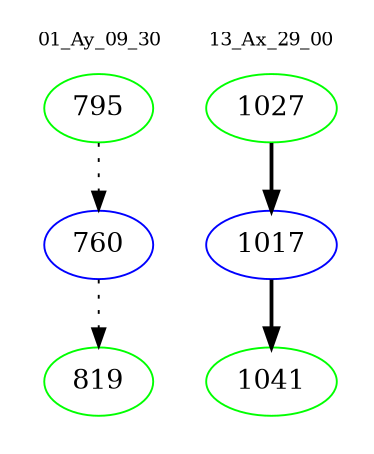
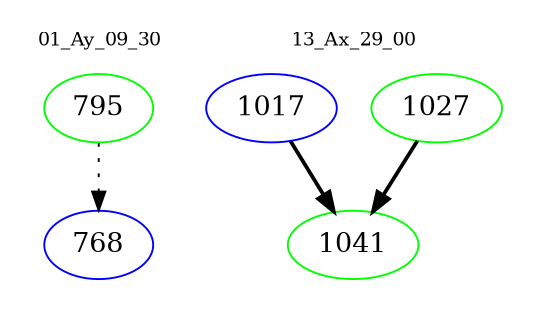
edge "1027" -> "1017": now "1027" -> "1041"
node "760": label "760" -> "768"
node "819": removed
